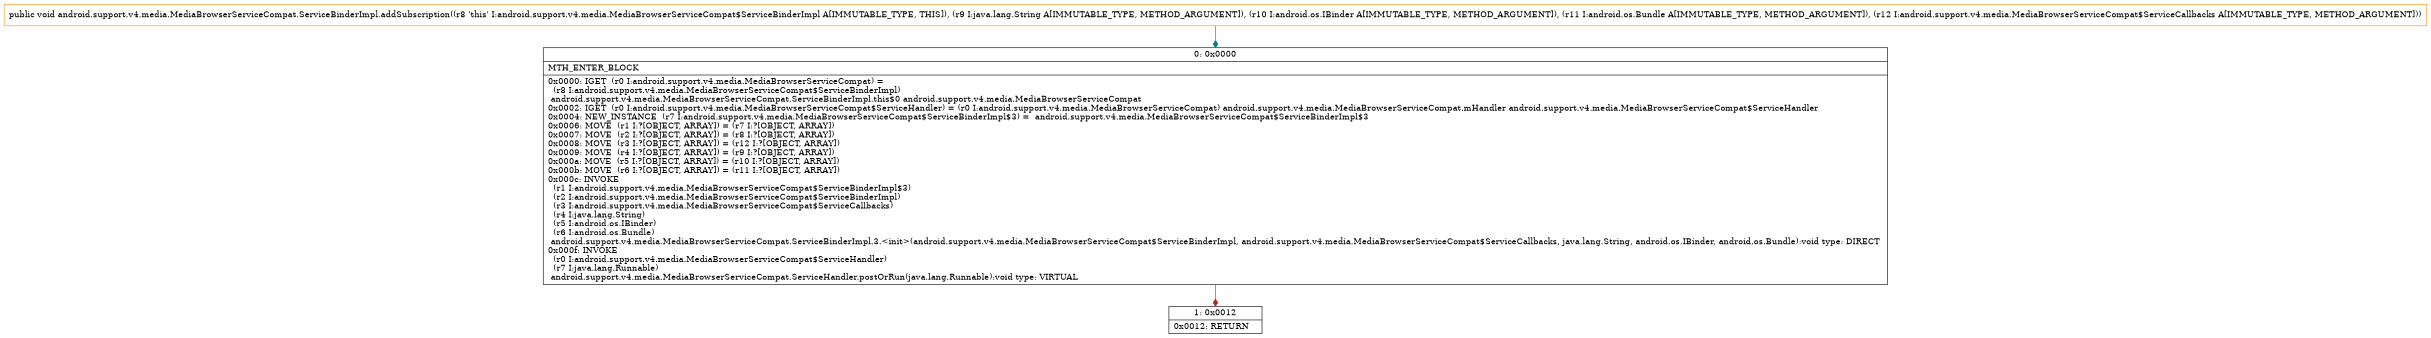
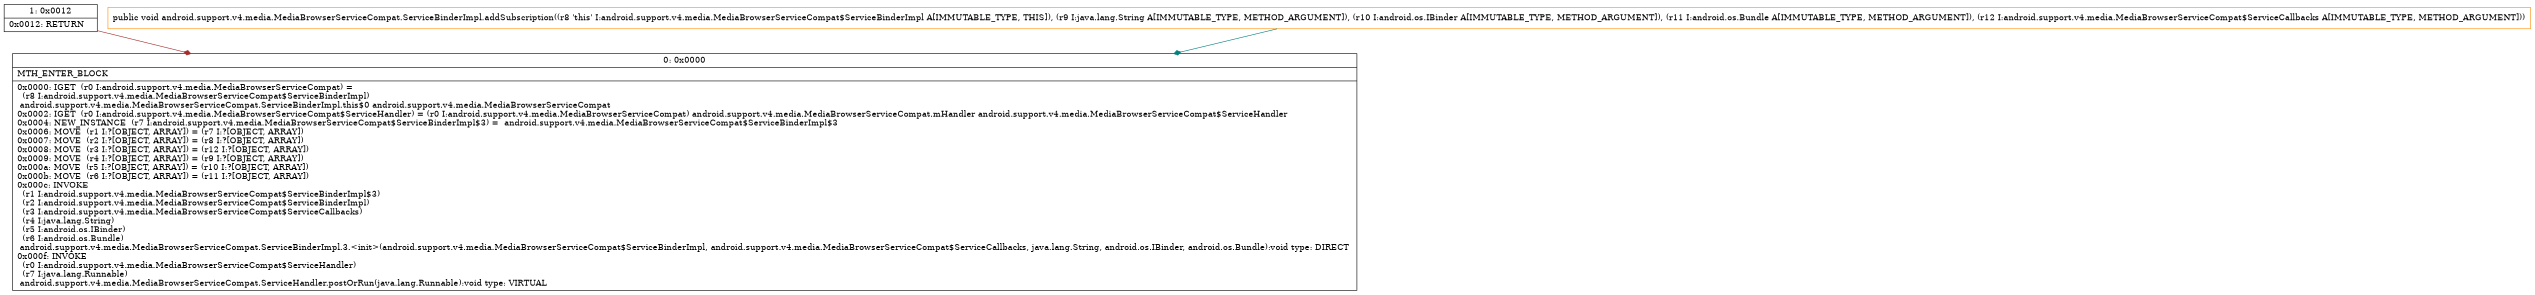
edge "0: 0x0000" -> "1: 0x0012": reversed
